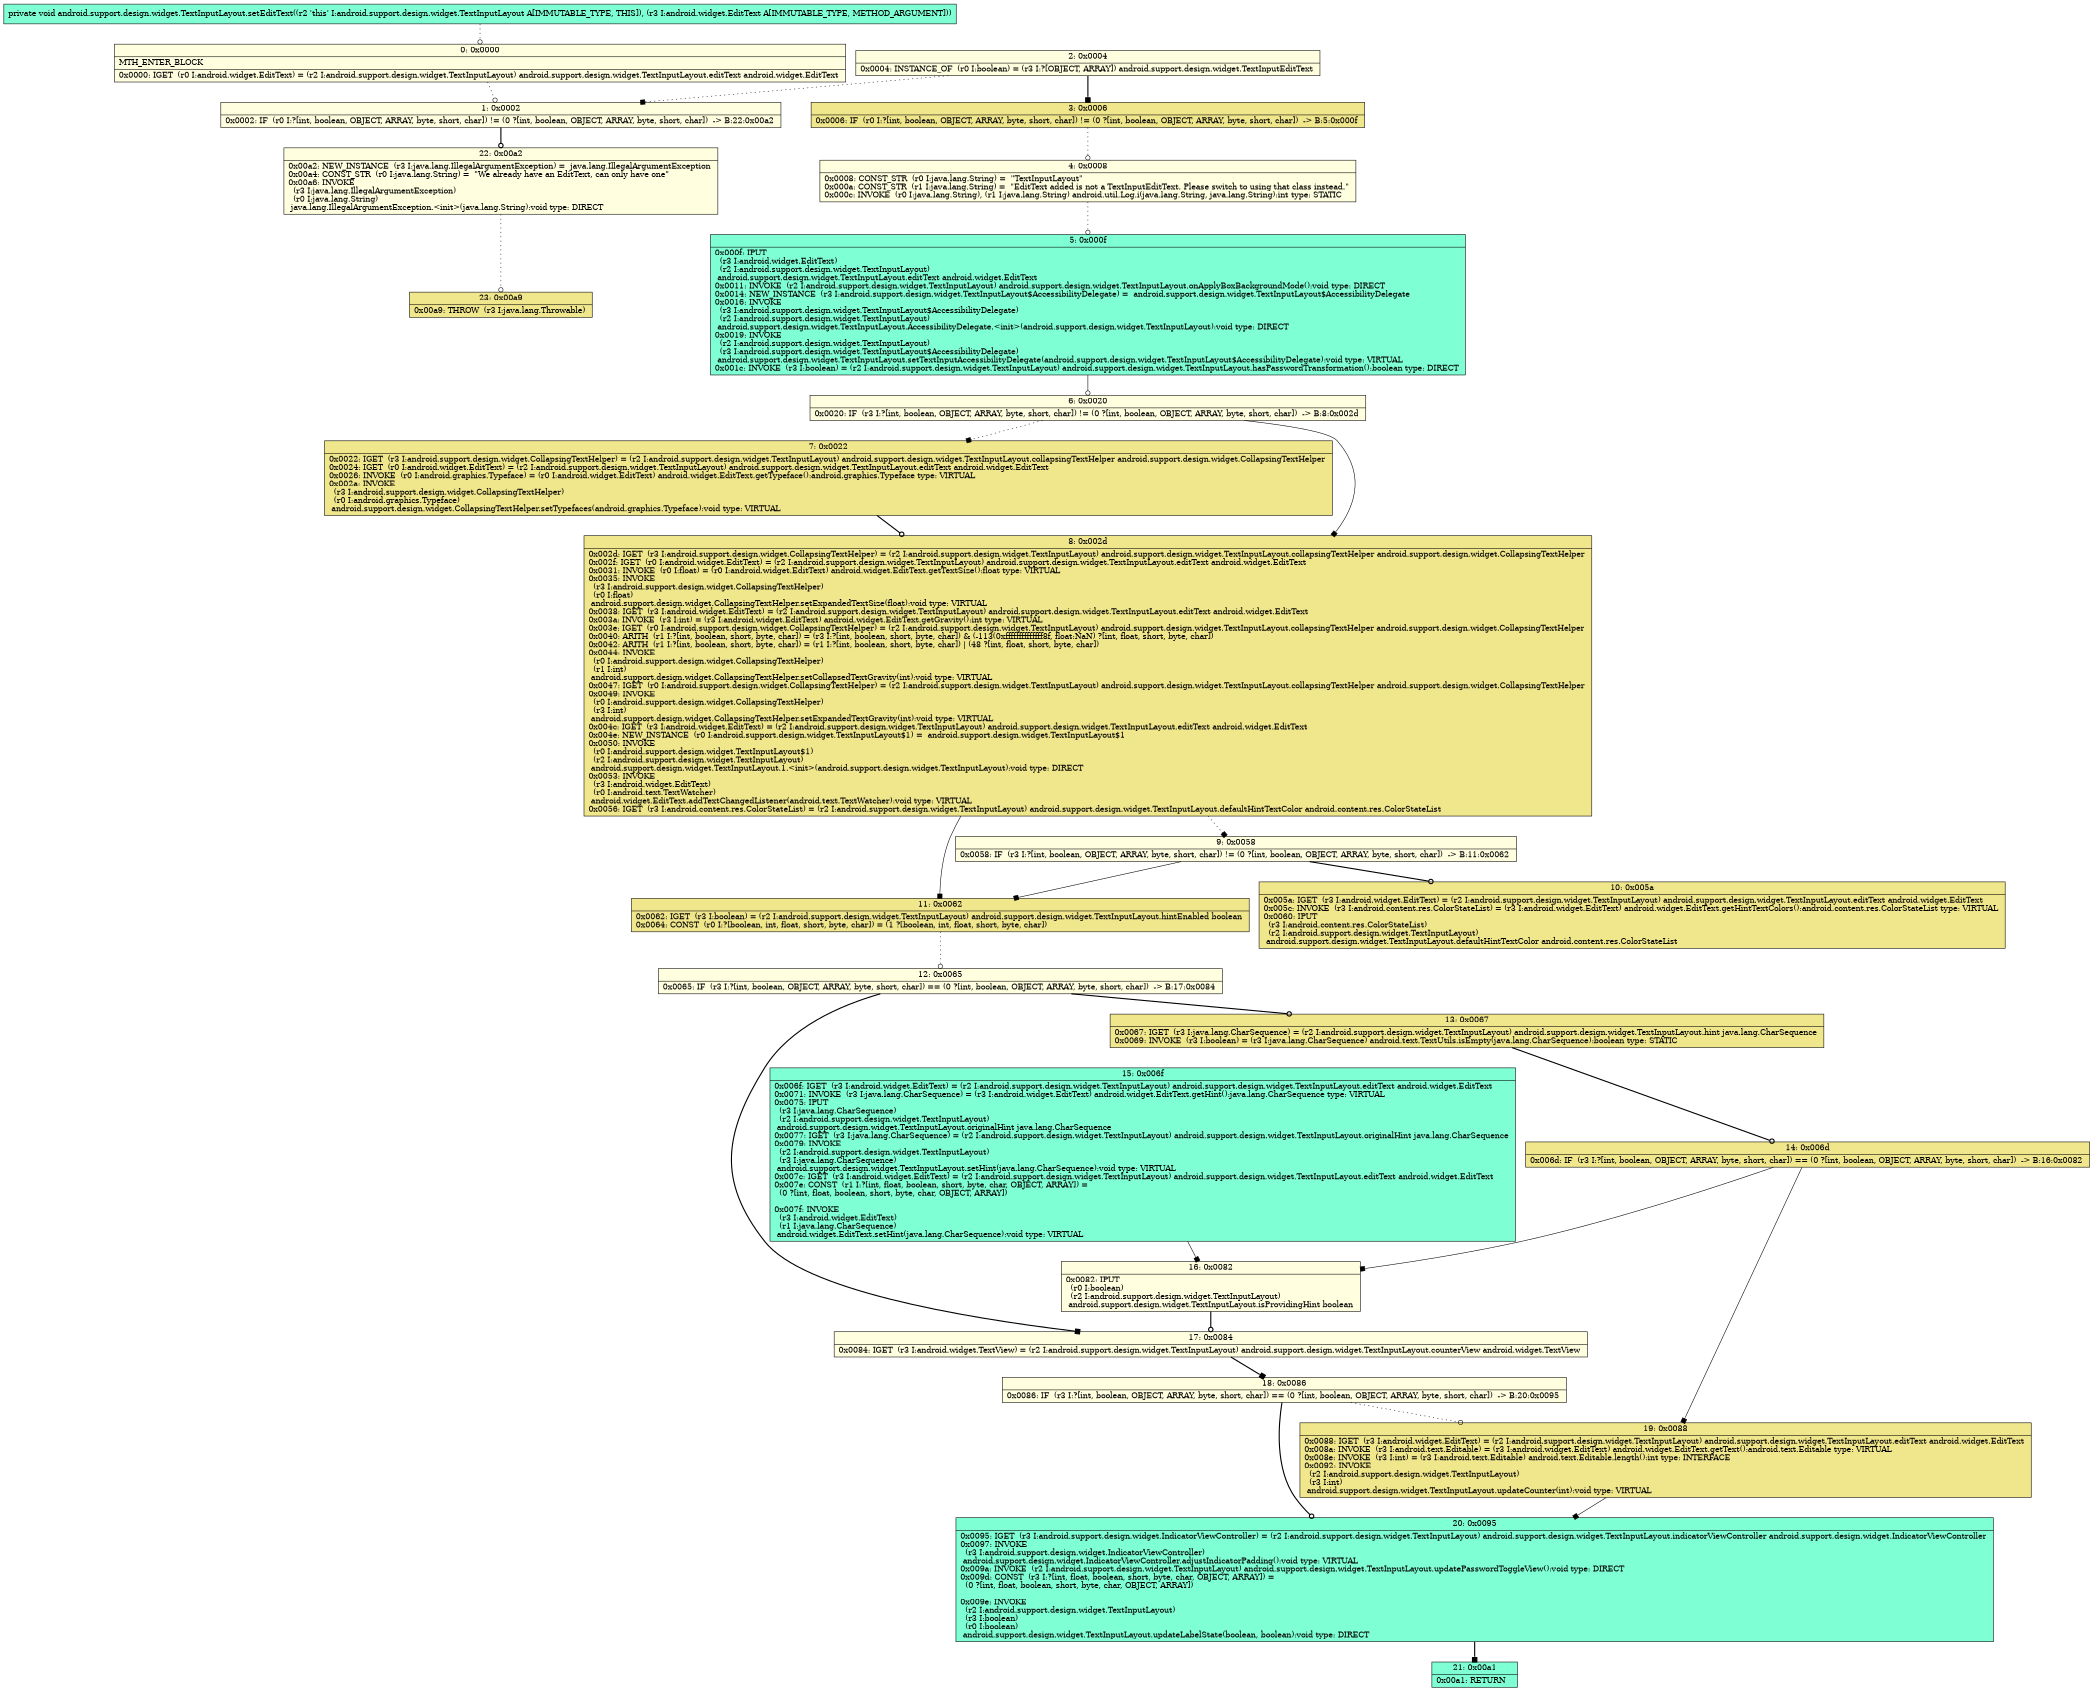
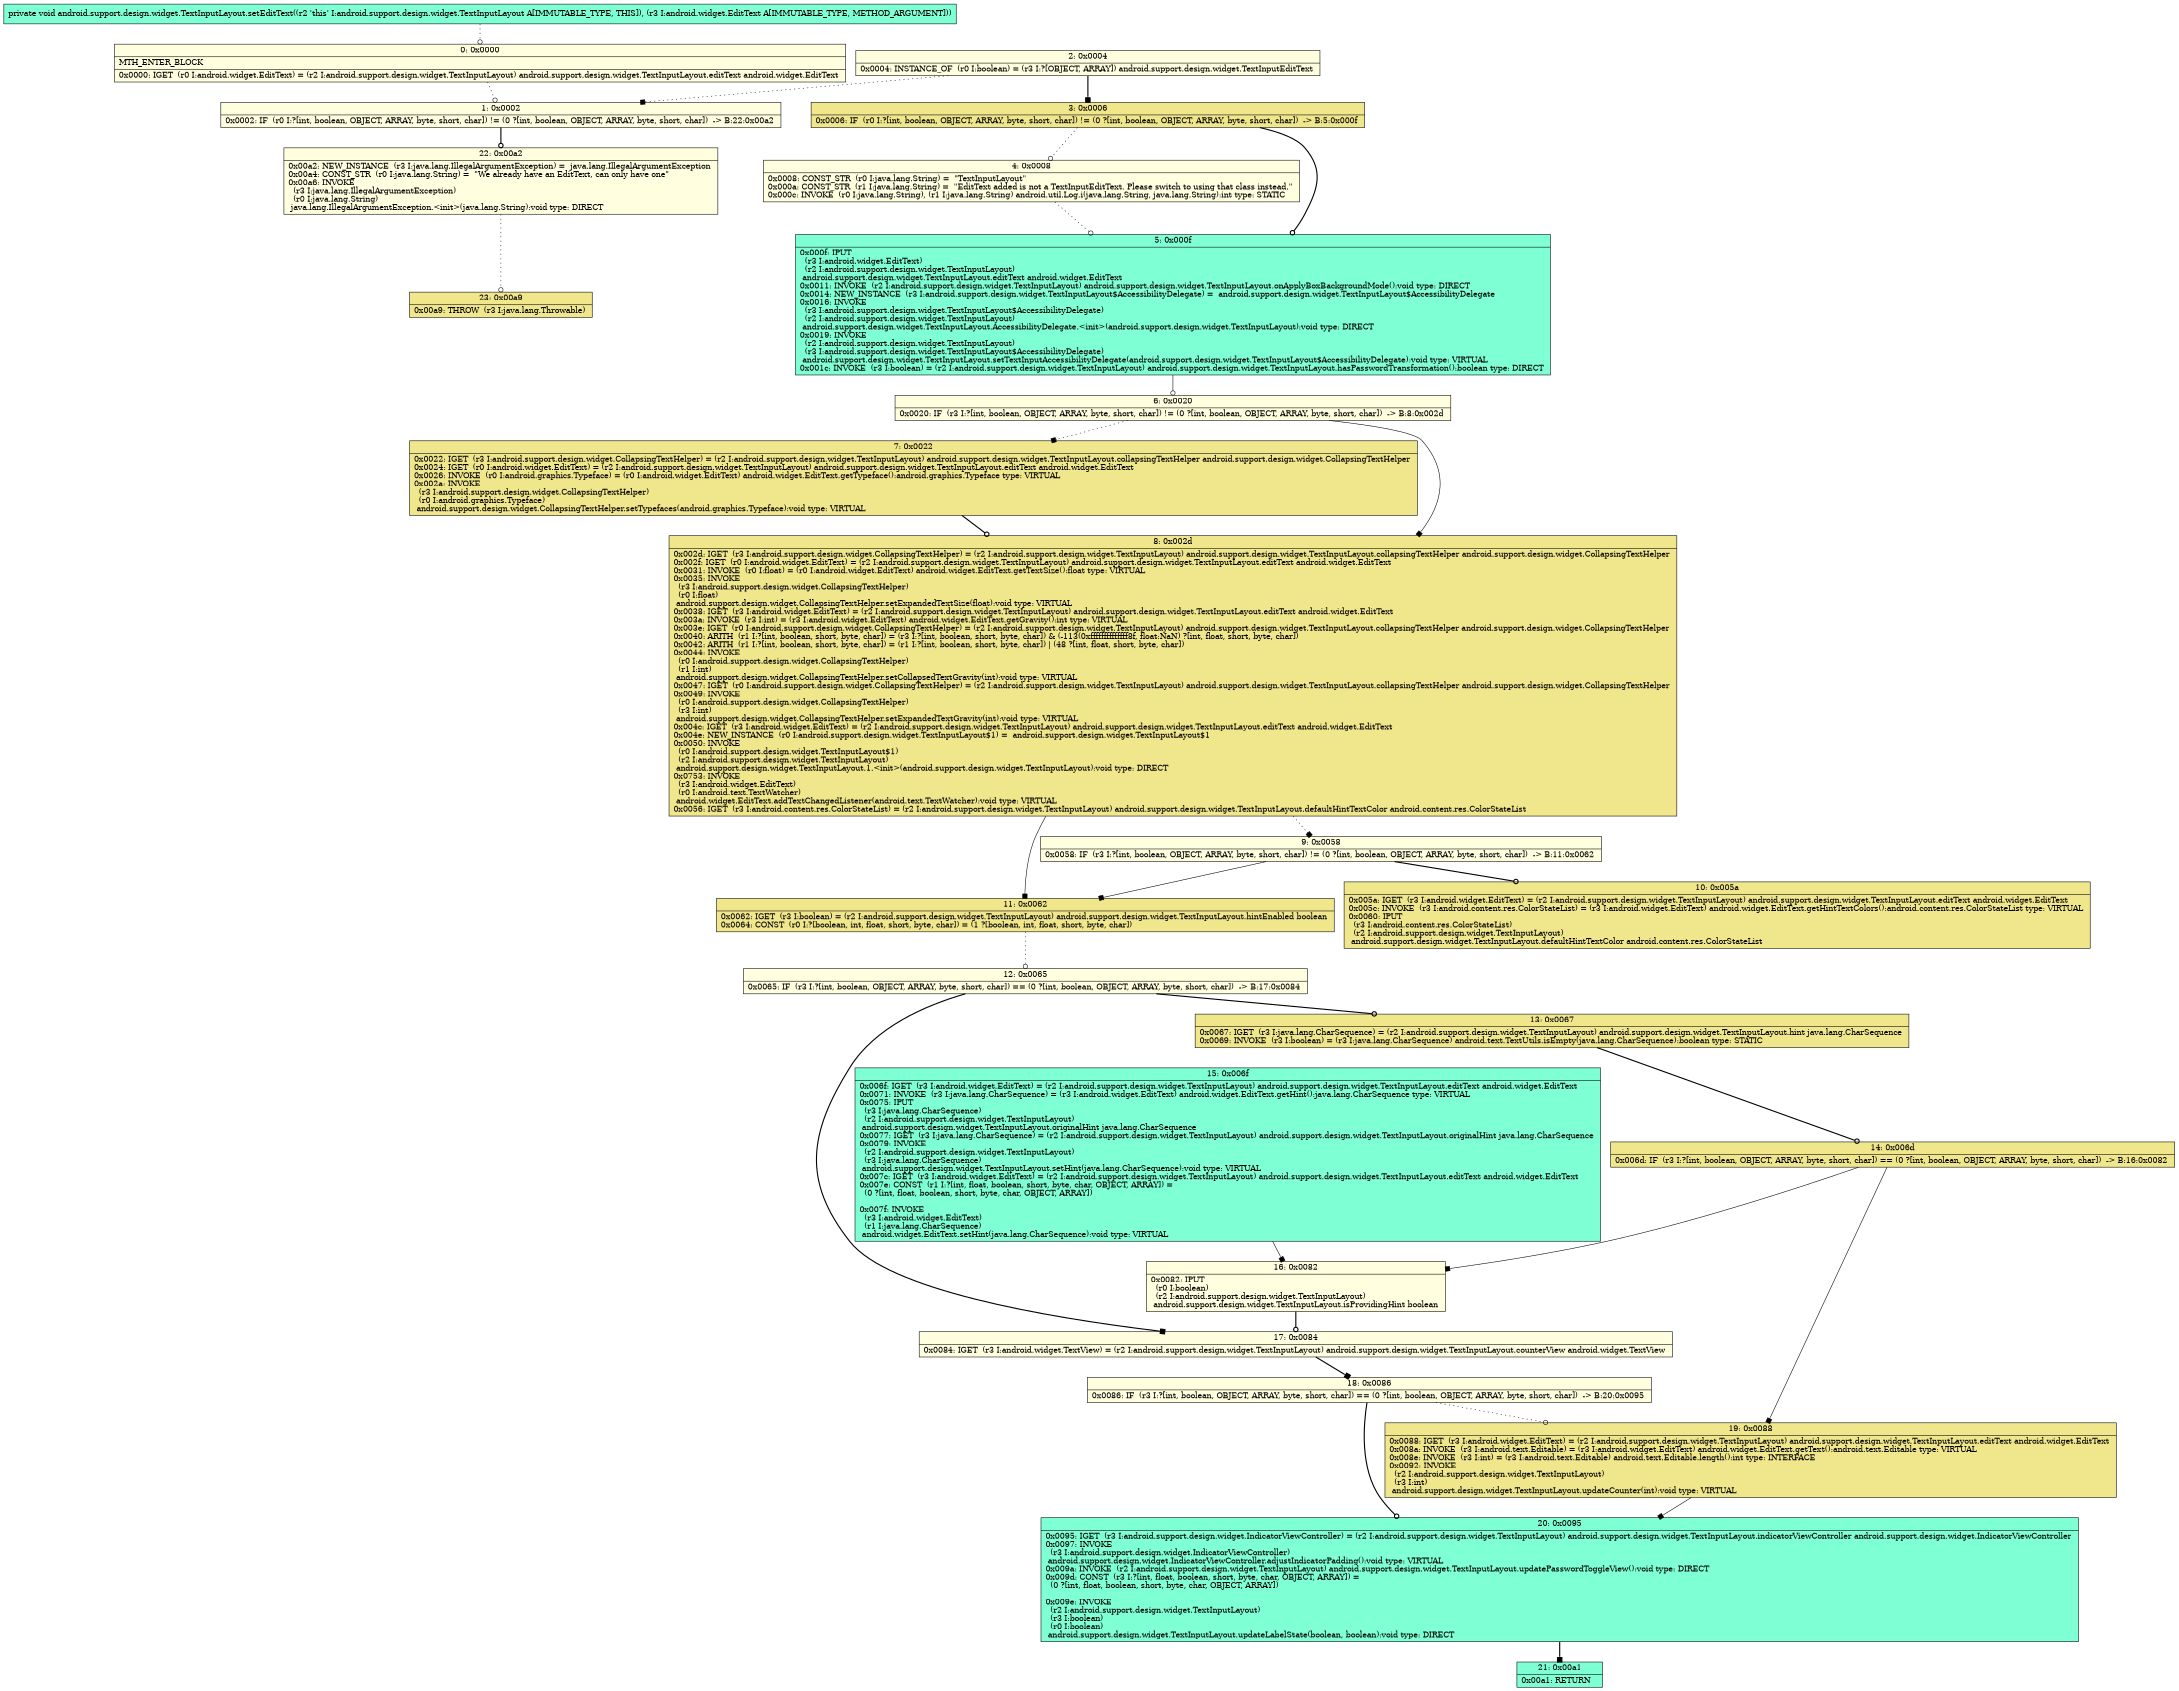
edge "3: 0x0006" -> "5: 0x000f": added
node "8: 0x002d": text "0x0053: INVOKE" -> "0x0753: INVOKE"
